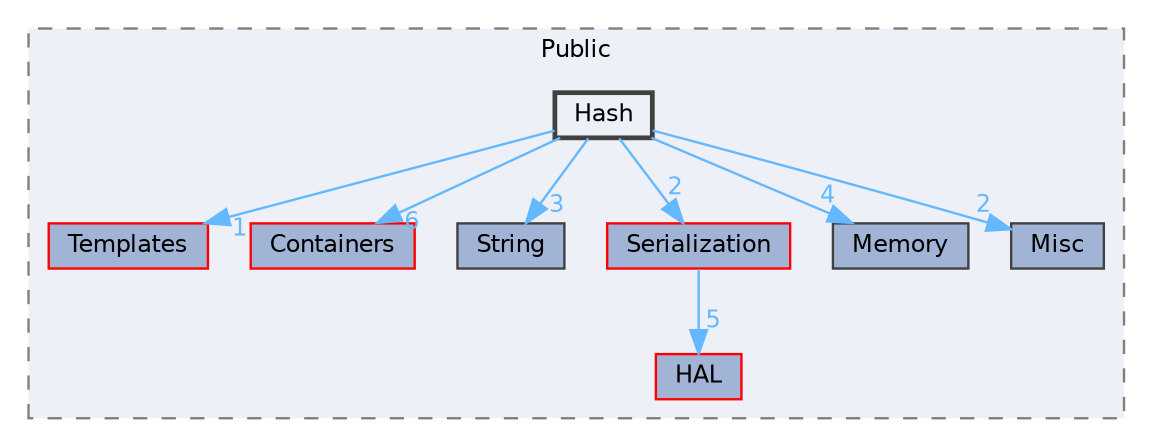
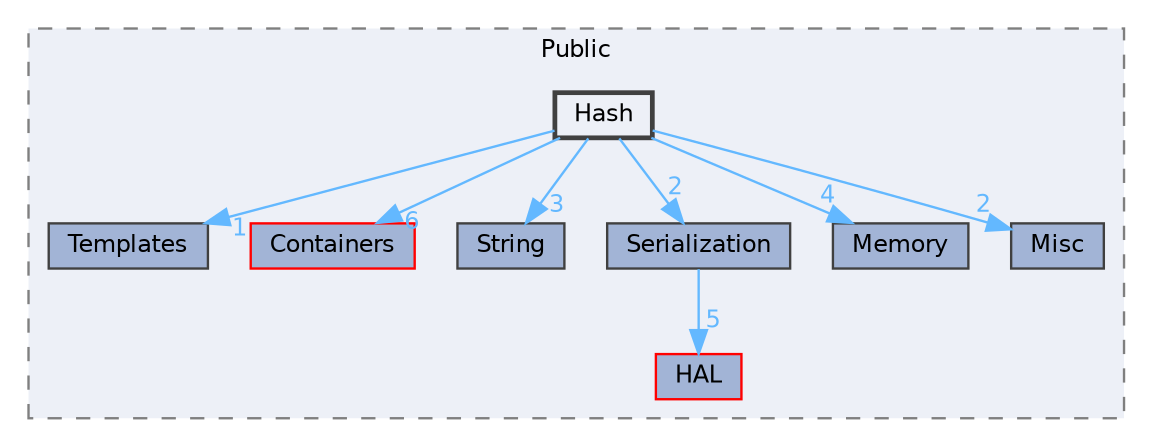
node "Templates": color red -> grey25
node "Serialization": color red -> grey25
